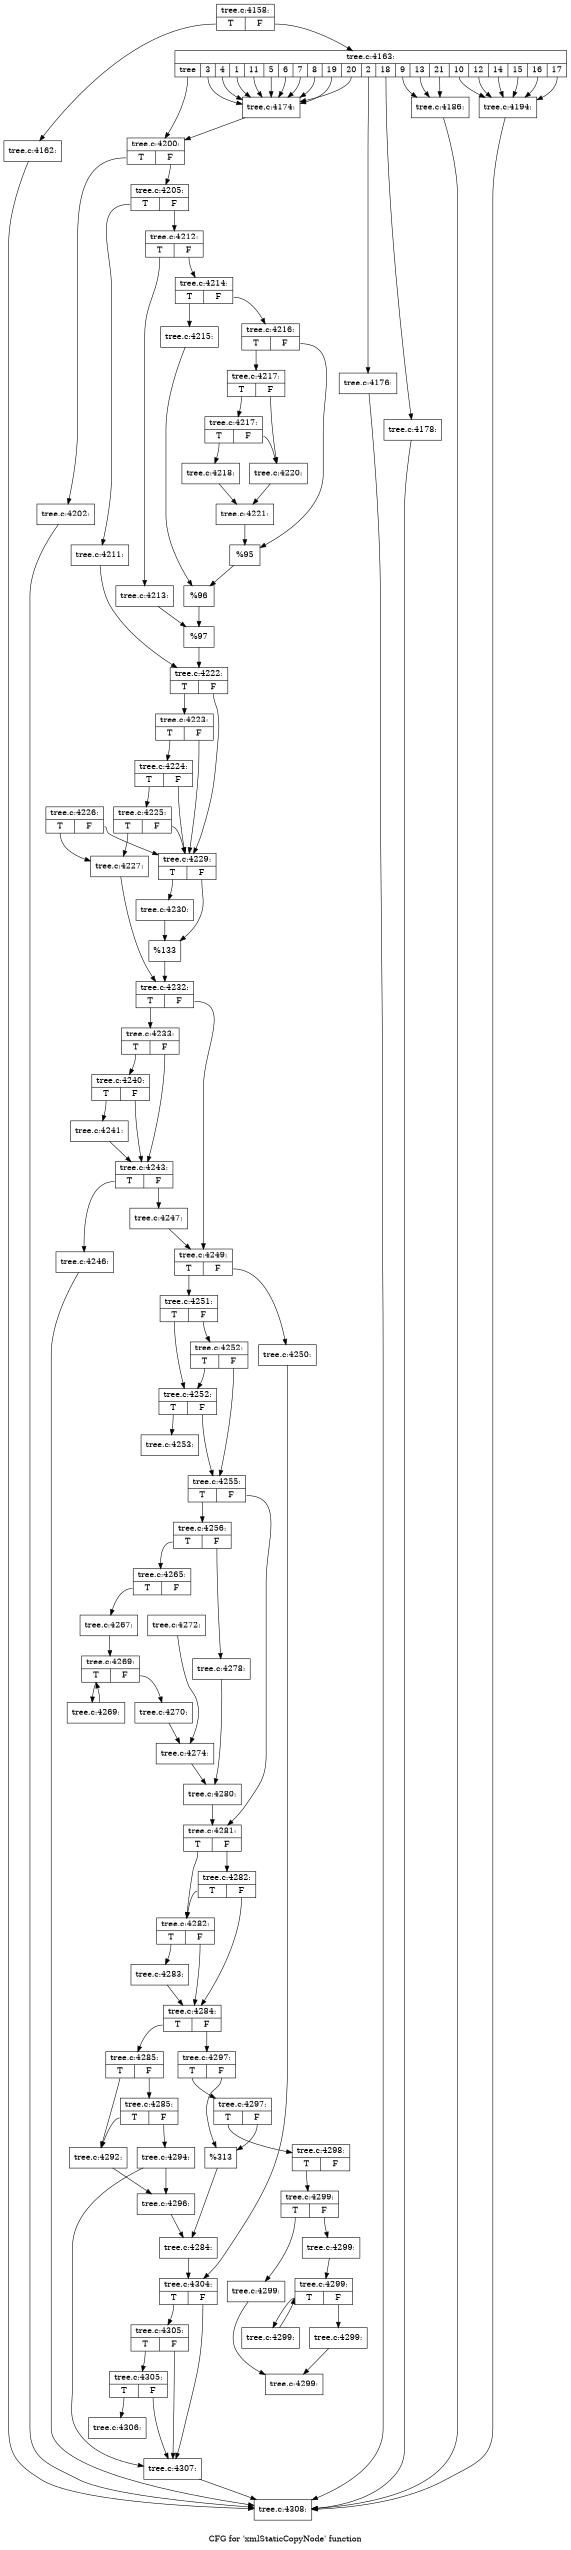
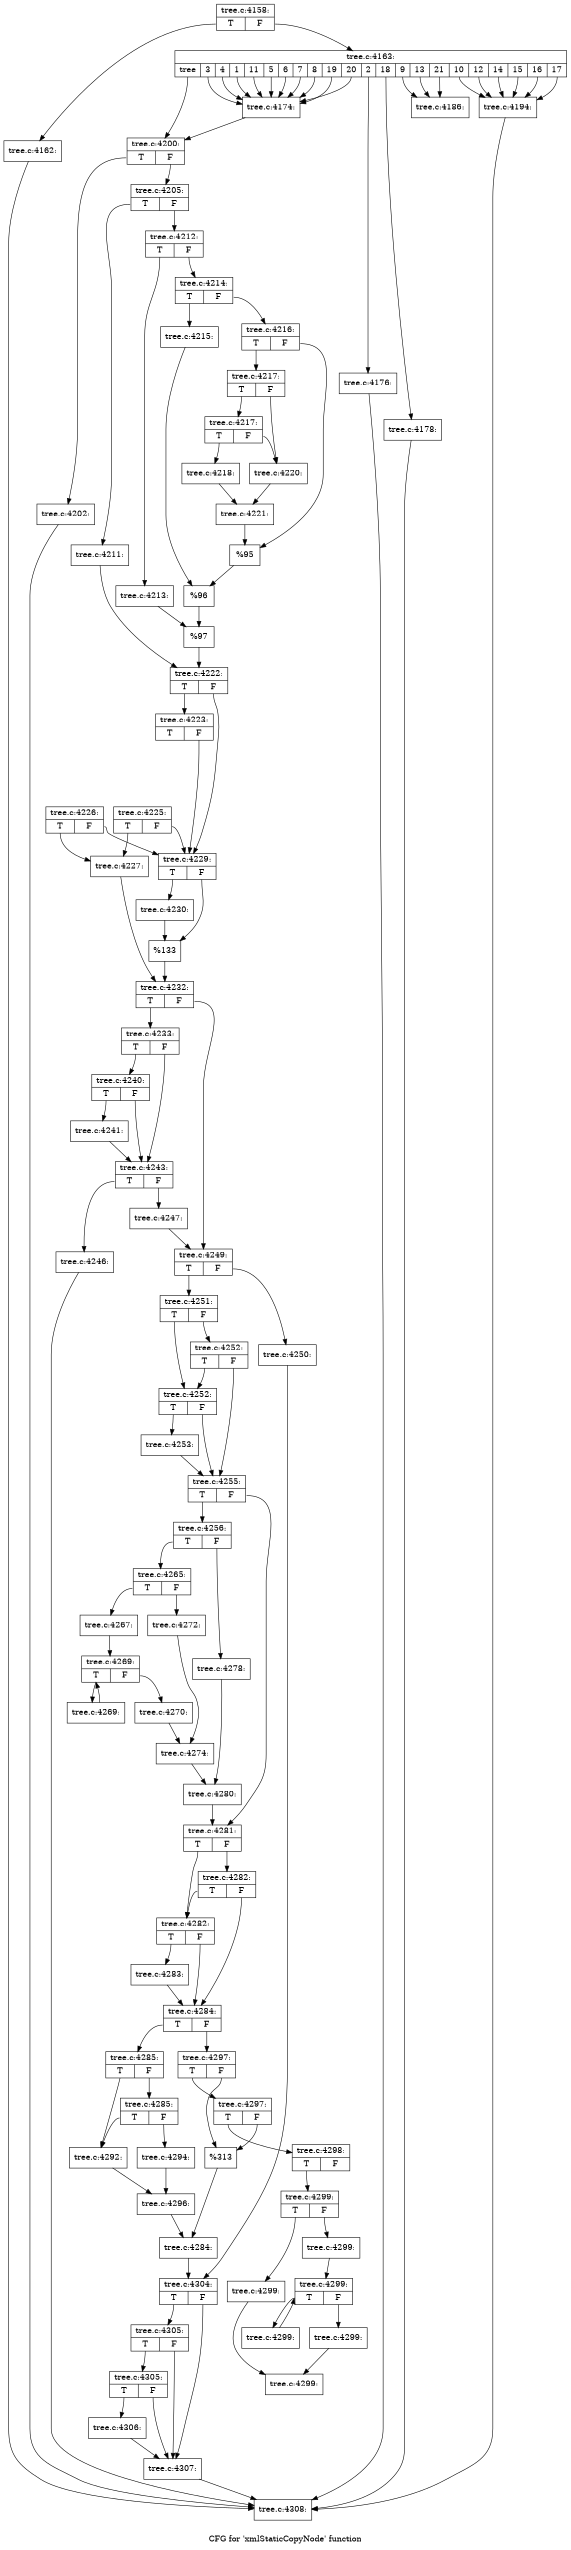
node "tree.c:4224:": removed
edge "tree.c:4186:" -> "tree.c:4308:": removed
edge "tree.c:4253:" -> "tree.c:4255:": added
edge "tree.c:4265:" -> "tree.c:4272:": added
edge "tree.c:4294:" -> "tree.c:4307:": now "tree.c:4306:" -> "tree.c:4307:"
